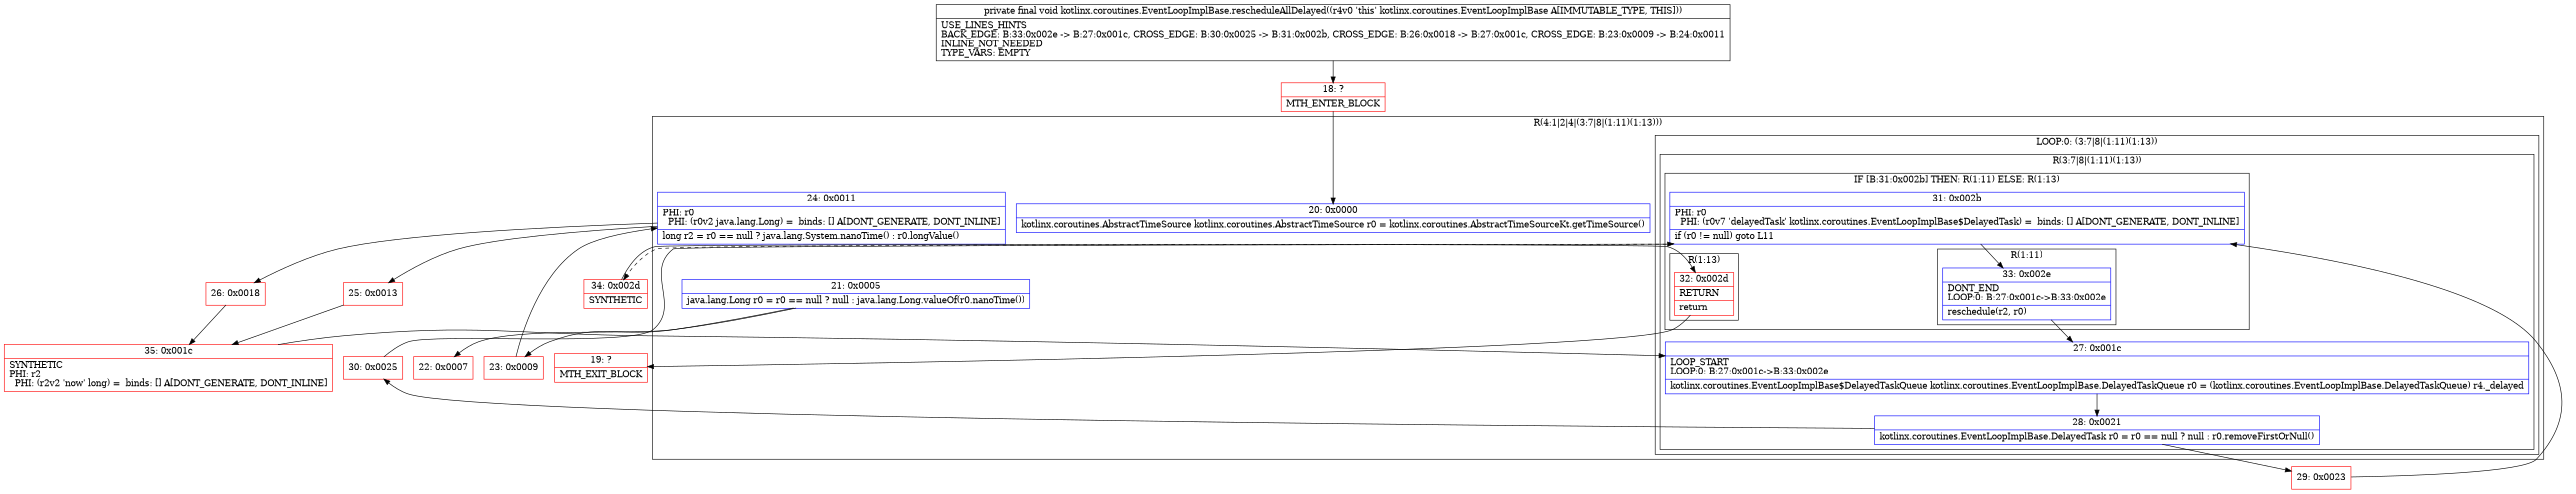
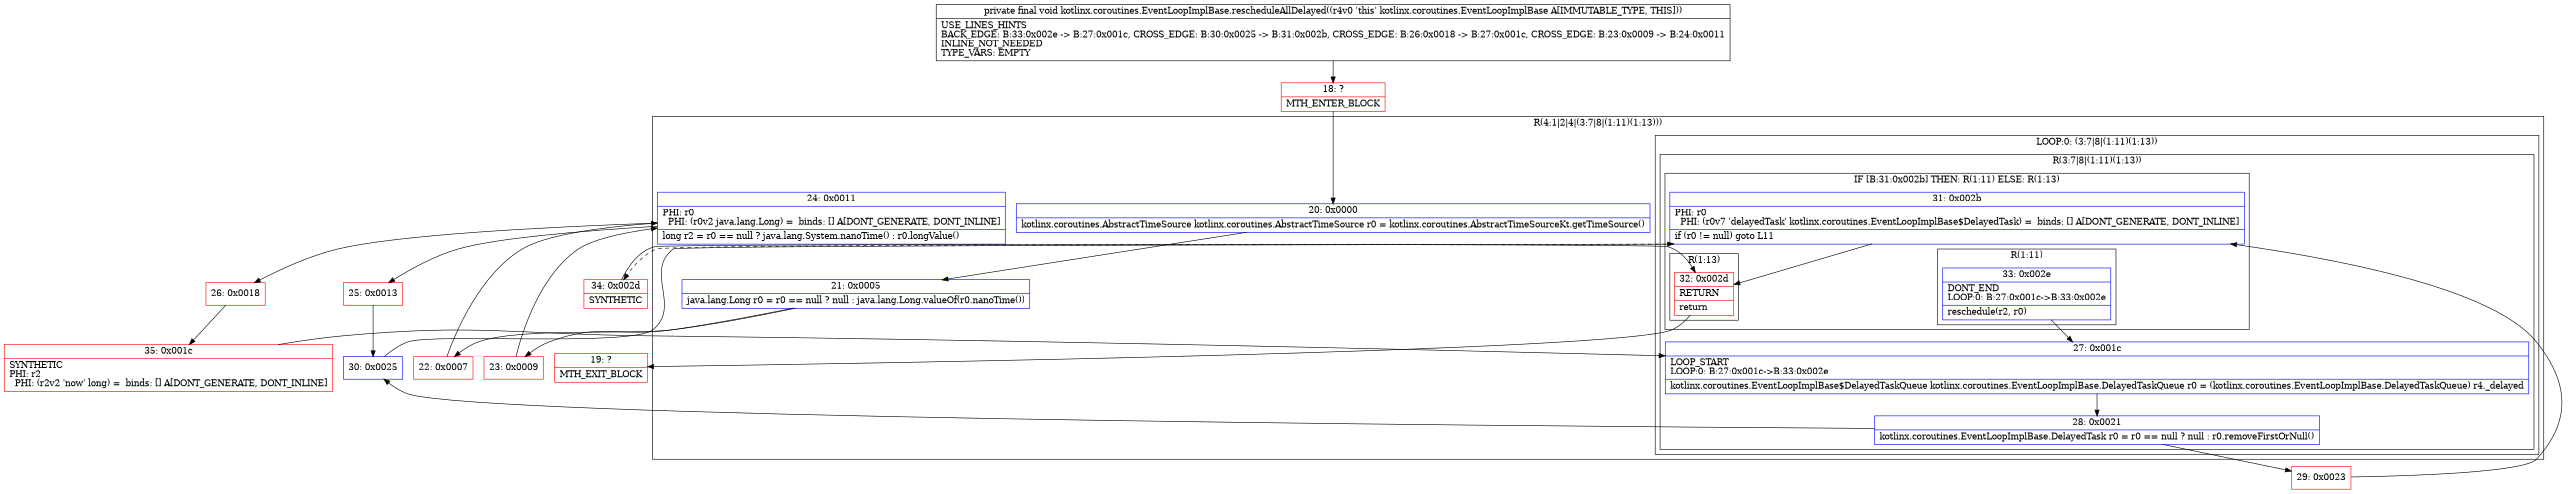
edge "22: 0x0007" -> "24: 0x0011": added
edge "31: 0x002b" -> "33: 0x002e": now "31: 0x002b" -> "32: 0x002d"
edge "20: 0x0000" -> "21: 0x0005": added
edge "25: 0x0013" -> "35: 0x001c": now "25: 0x0013" -> "30: 0x0025"
node "30: 0x0025": color red -> blue
